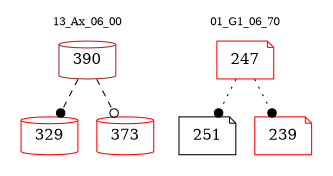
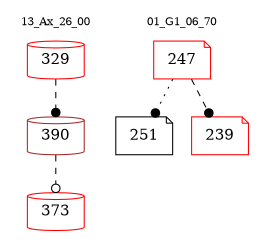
cluster "13_Ax_06_00": label "13_Ax_06_00" -> "13_Ax_26_00"
edge "390" -> "329": reversed
edge "247" -> "239": style dotted -> dashed
